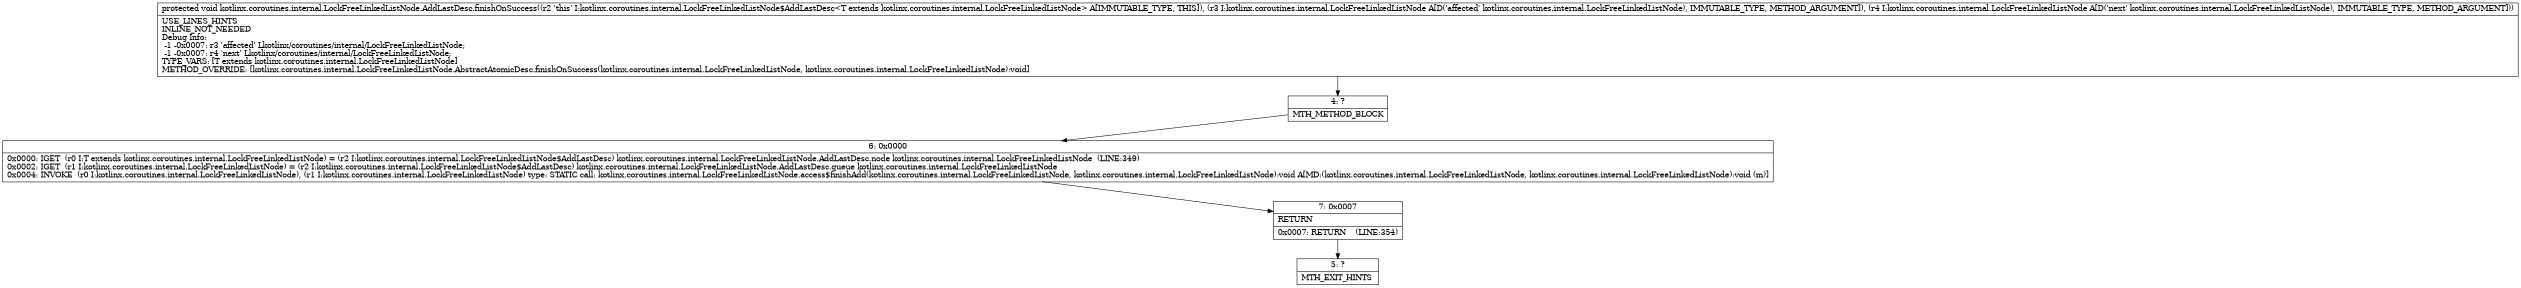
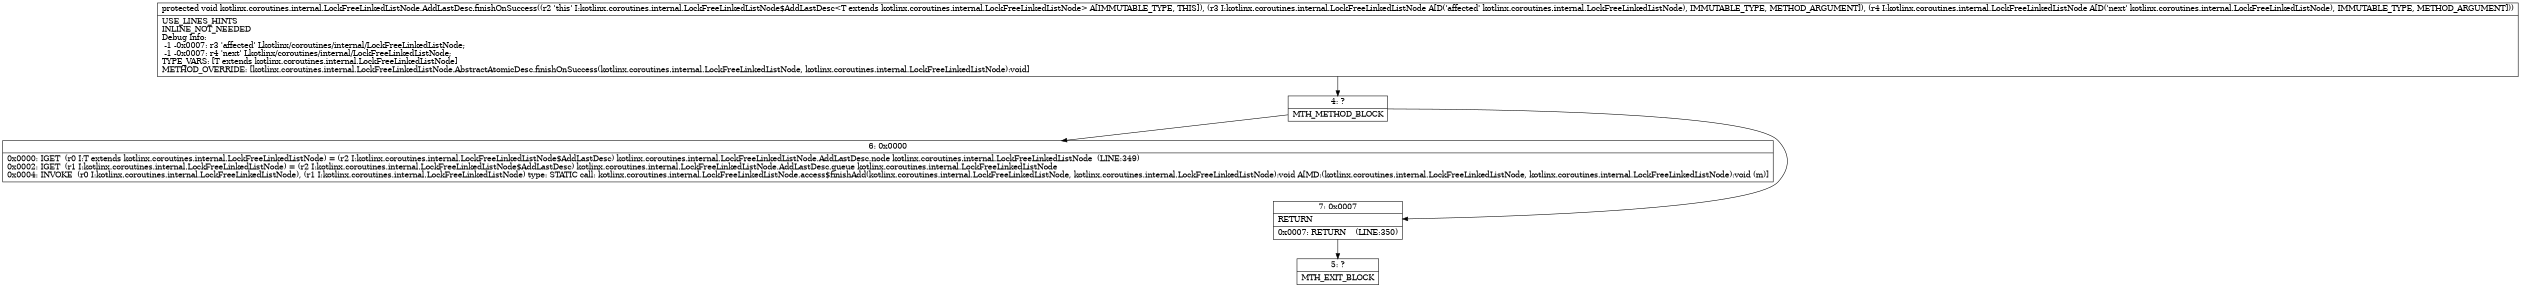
edge "6: 0x0000" -> "7: 0x0007": now "4: ?" -> "7: 0x0007"
node "7: 0x0007": text "0x0007: RETURN    (LINE:354)" -> "0x0007: RETURN    (LINE:350)"
node "5: ?": text "MTH_EXIT_HINTS" -> "MTH_EXIT_BLOCK"
